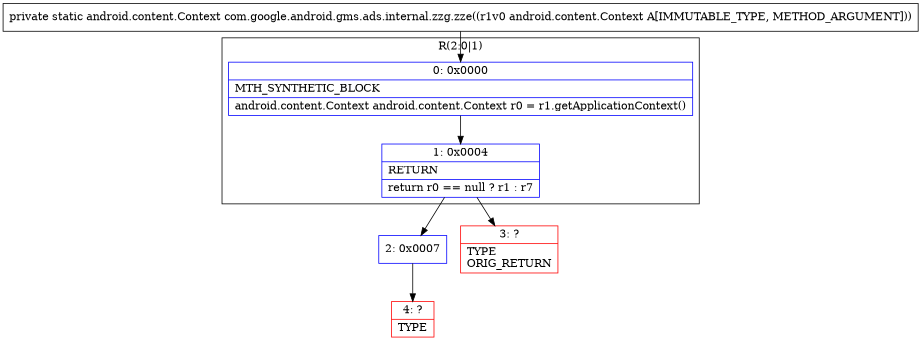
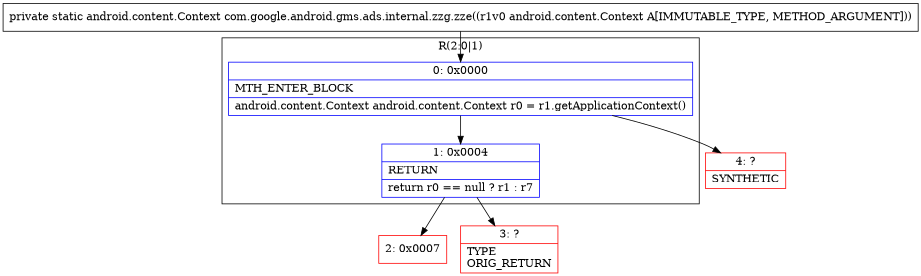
node "0: 0x0000": text "MTH_SYNTHETIC_BLOCK" -> "MTH_ENTER_BLOCK"
node "2: 0x0007": color blue -> red
edge "2: 0x0007" -> "4: ?": now "0: 0x0000" -> "4: ?"
node "4: ?": text "TYPE" -> "SYNTHETIC"
